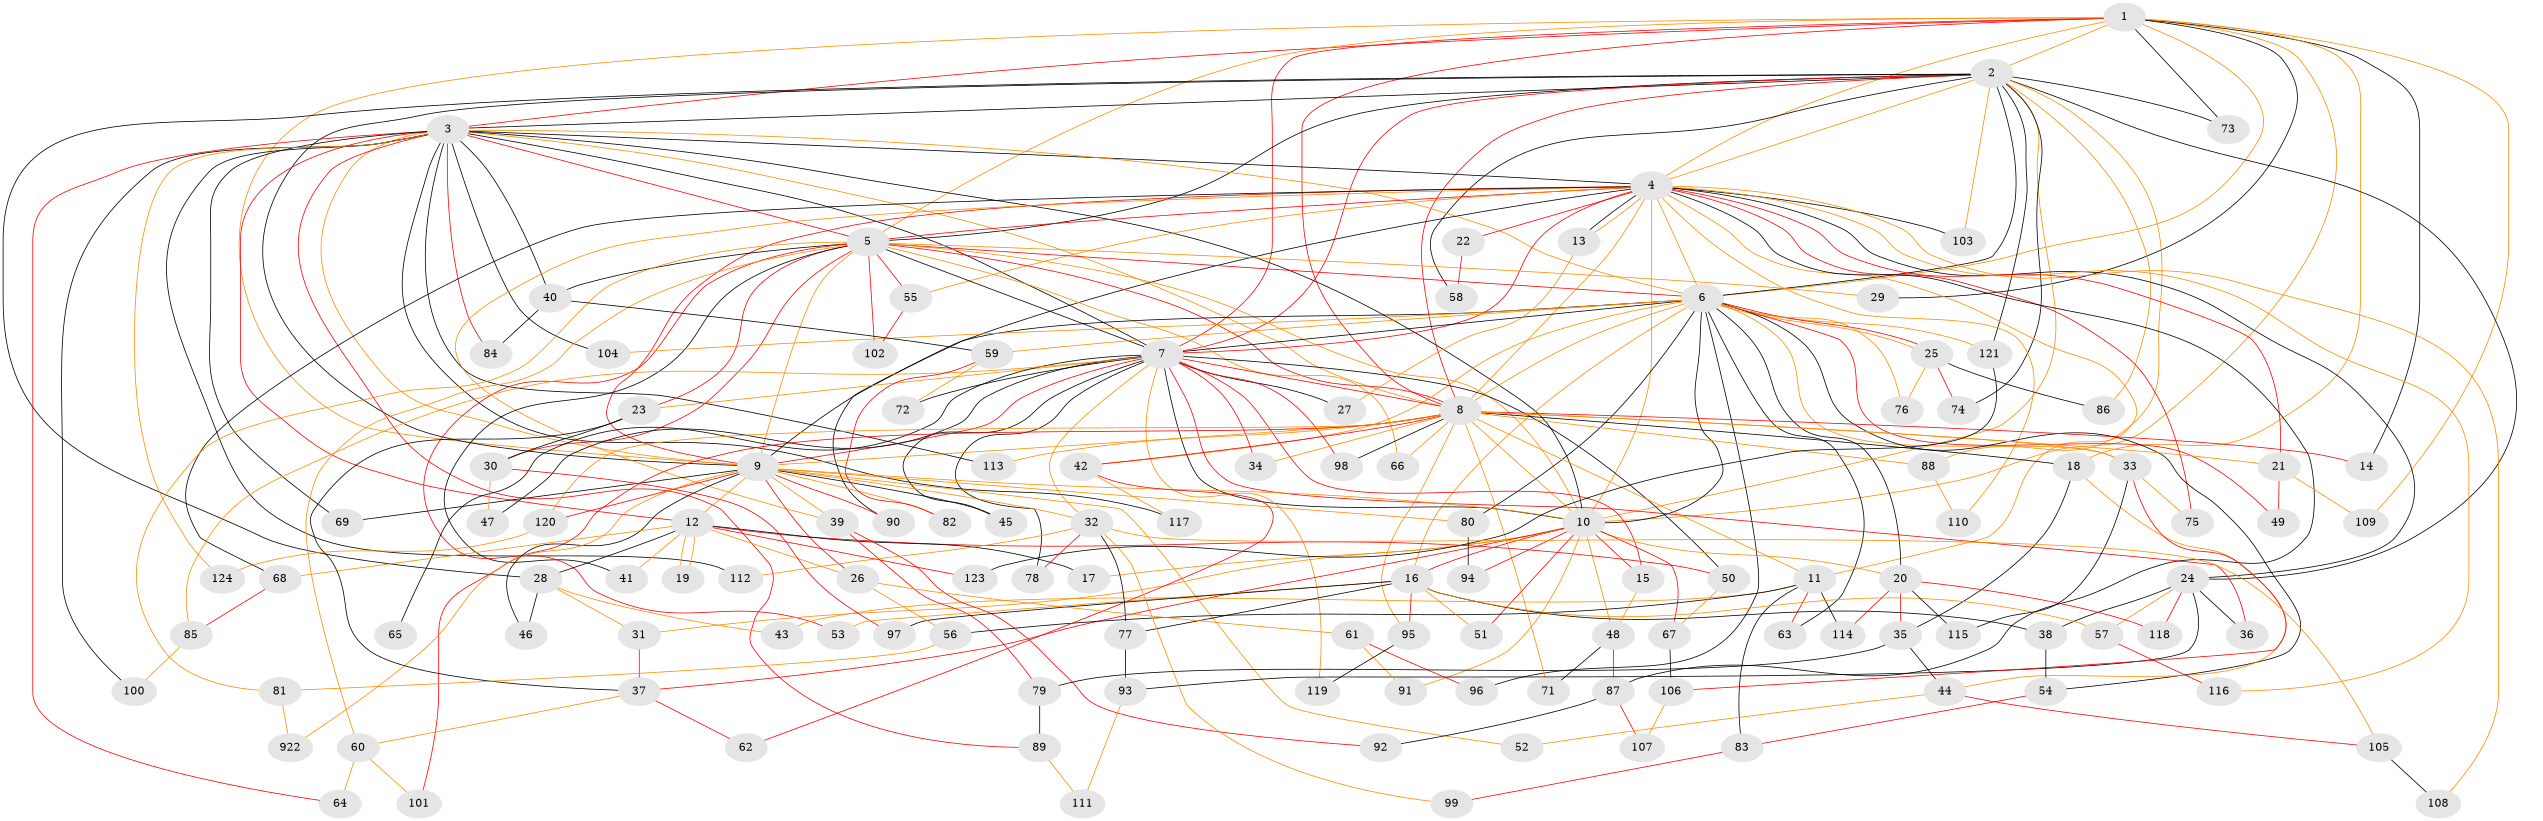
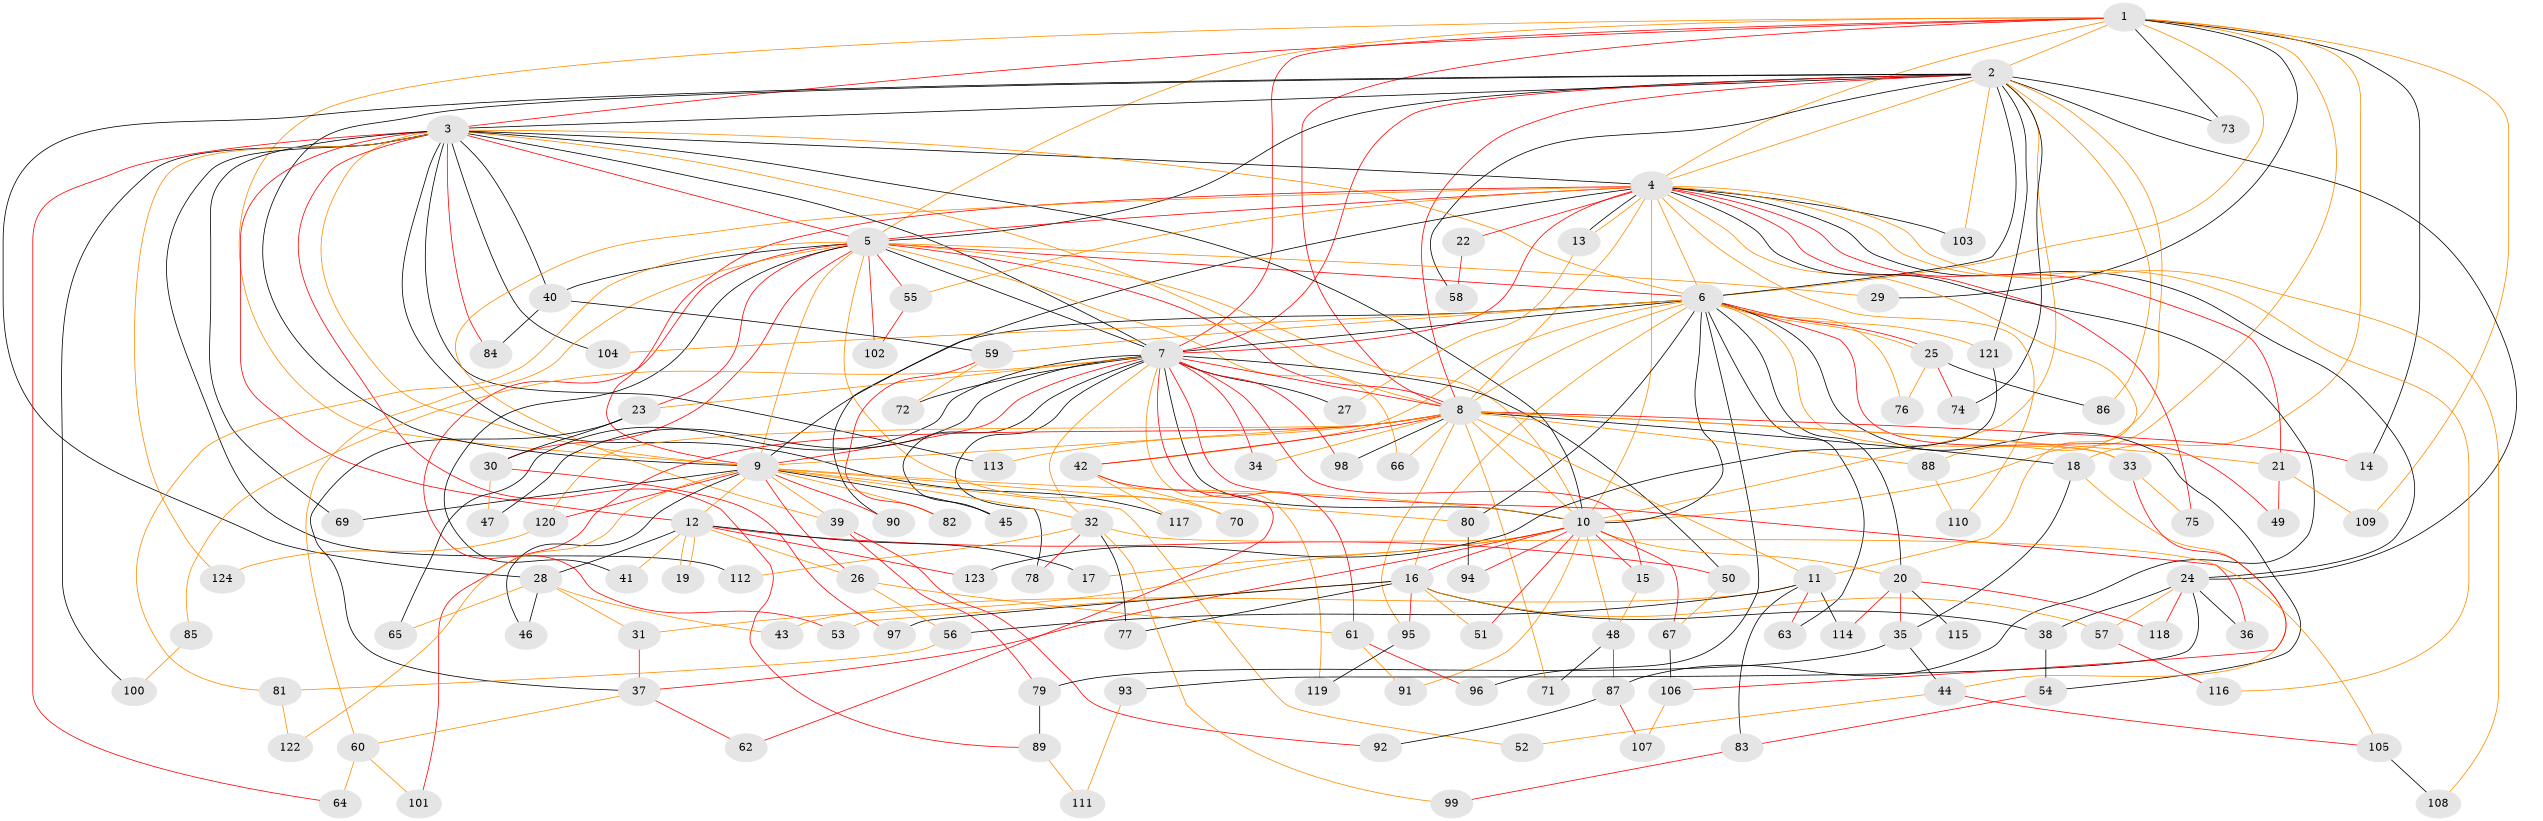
edge "7" -- "61": added
node "70": added
node "68": removed
edge "33" -- "115": removed
edge "28" -- "65": added
edge "77" -- "93": removed
node "922": label "922" -> "122"
